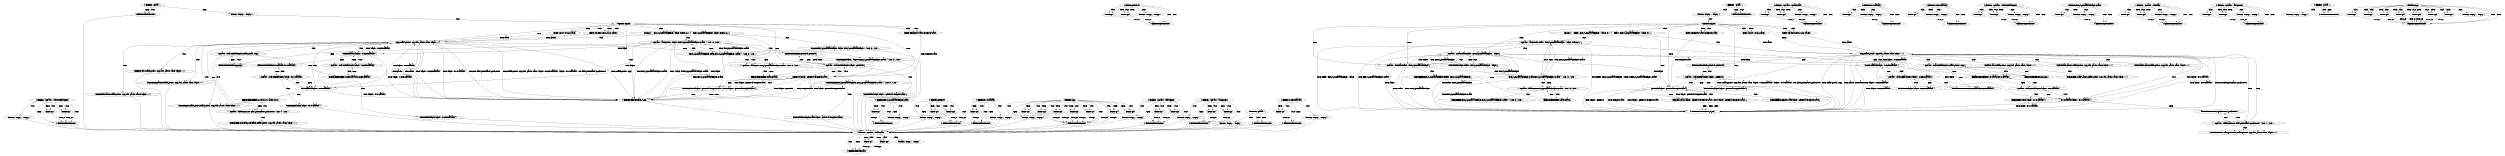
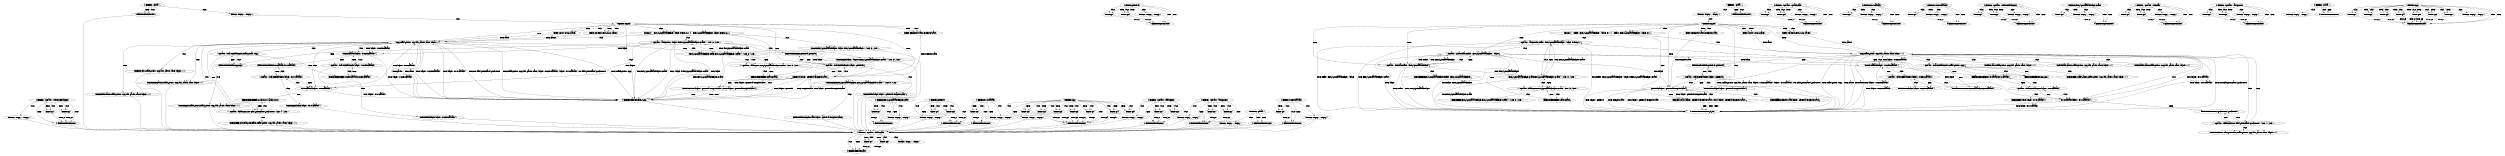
node "(IDENTIFIER,helper,RefPtr<EntrySyncCallbackHelper> helper)": removed
